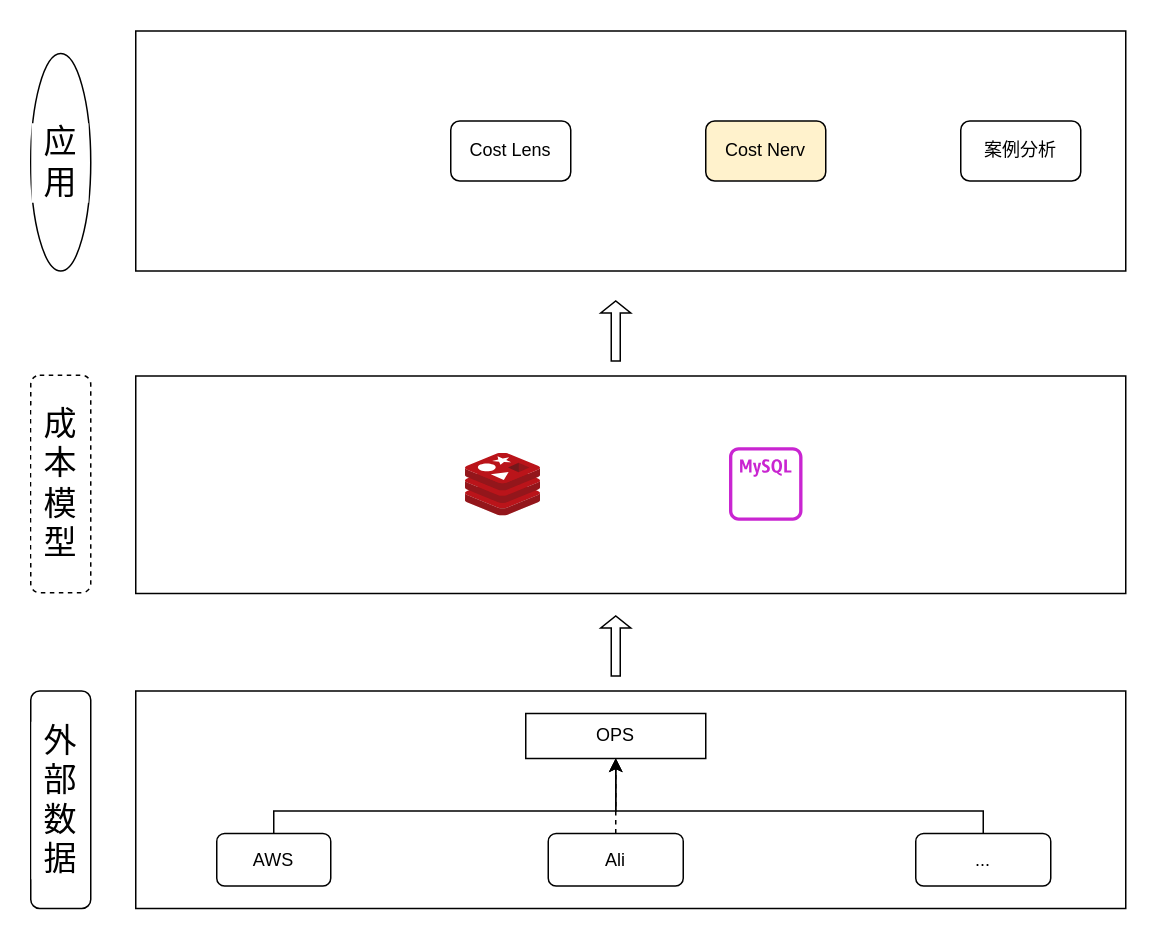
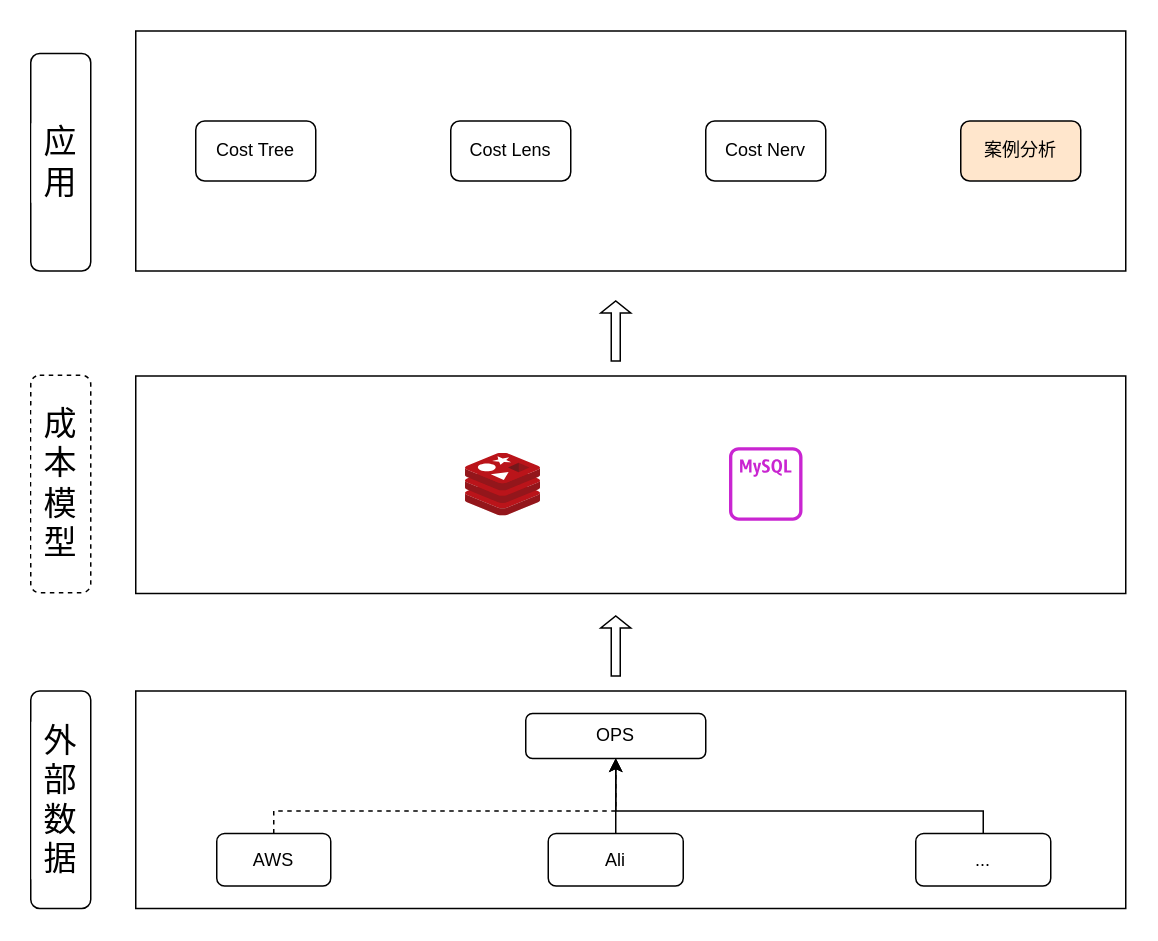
node "Cost Tree": added
node "Cost Nerv": fillcolor #fff2cc -> #ffffff
node "案例分析": fillcolor #ffffff -> #ffe6cc
node "应用": shape ellipse -> rounded rectangle
node "OPS": shape rectangle -> rounded rectangle
edge "AWS" -> "OPS": style solid -> dashed
edge "Ali" -> "OPS": style dashed -> solid
